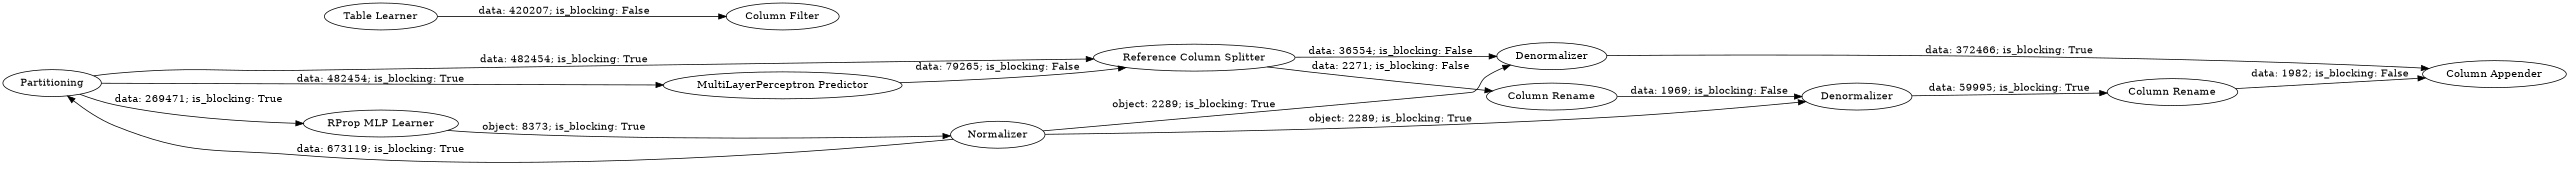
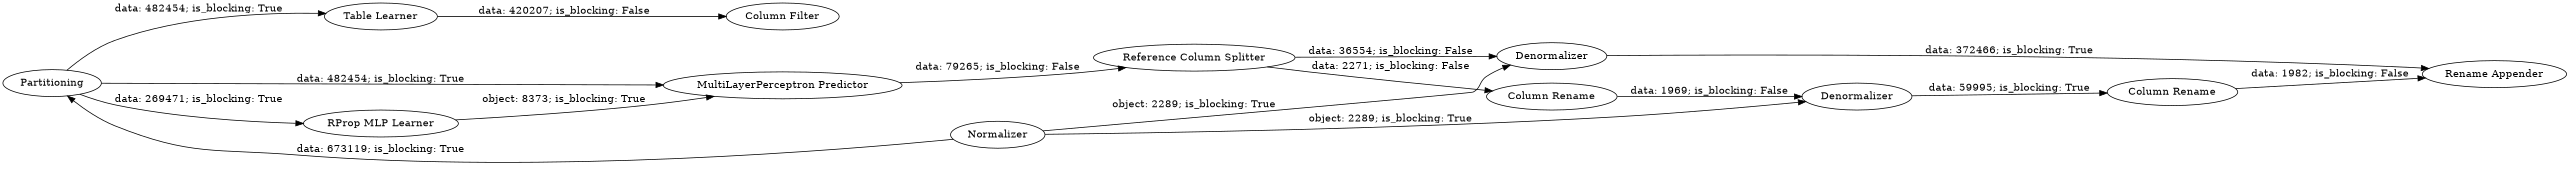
edge "Partitioning" -> "Reference Column Splitter": now "Partitioning" -> "Table Learner"
node "Column Appender": label "Column Appender" -> "Rename Appender"
edge "RProp MLP Learner" -> "Normalizer": now "RProp MLP Learner" -> "MultiLayerPerceptron Predictor"
